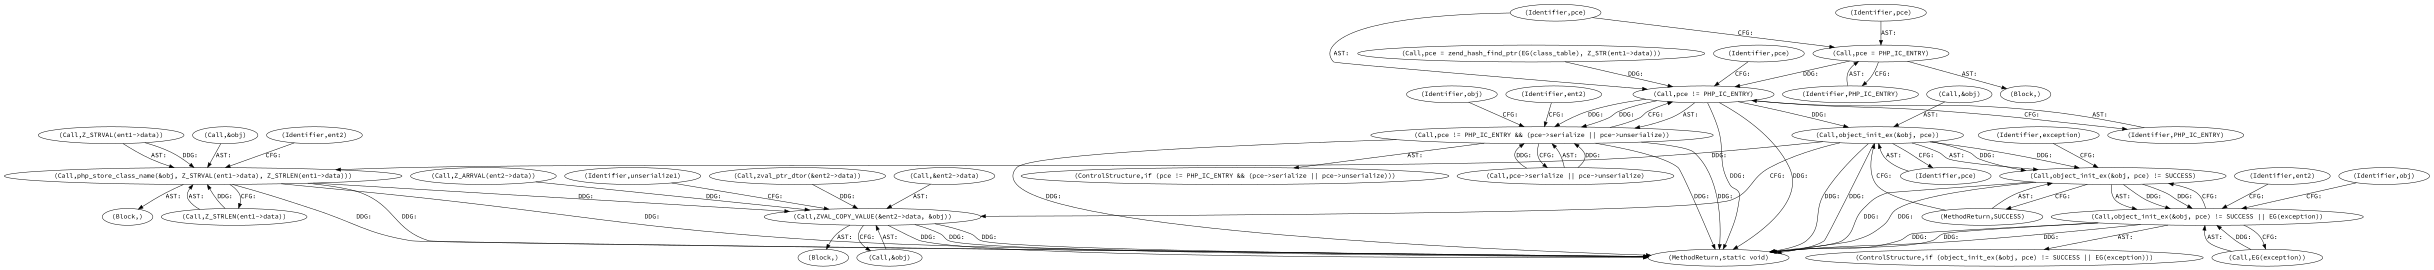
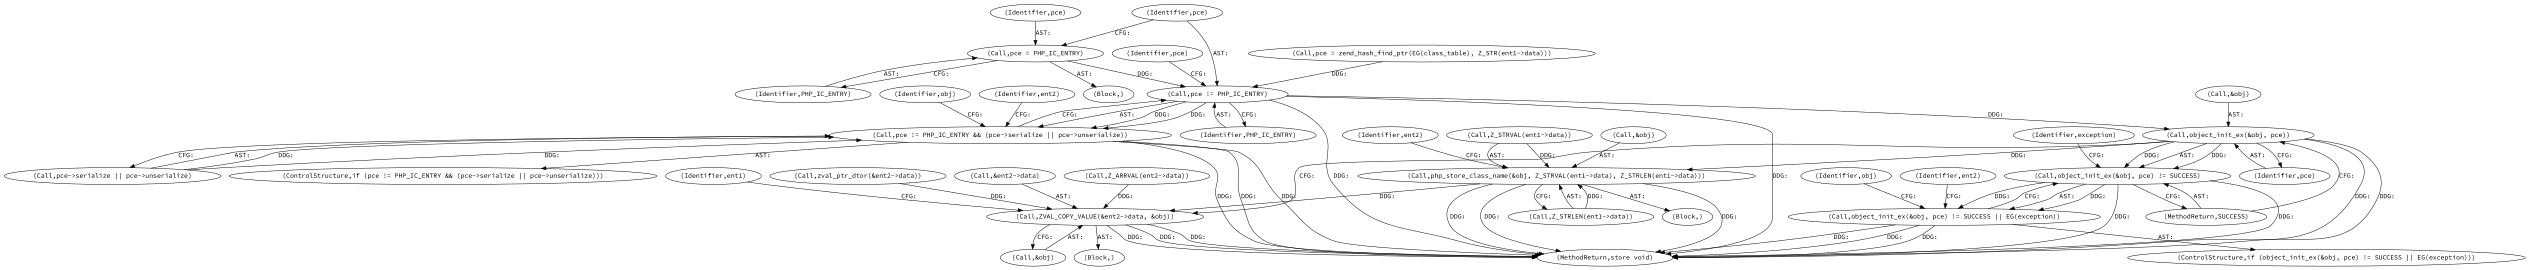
node "(Identifier,unserialize1)": label "(Identifier,unserialize1)" -> "(Identifier,ent1)"
node "(MethodReturn,static void)": label "(MethodReturn,static void)" -> "(MethodReturn,store void)"
node "(Call,EG(exception))": removed
